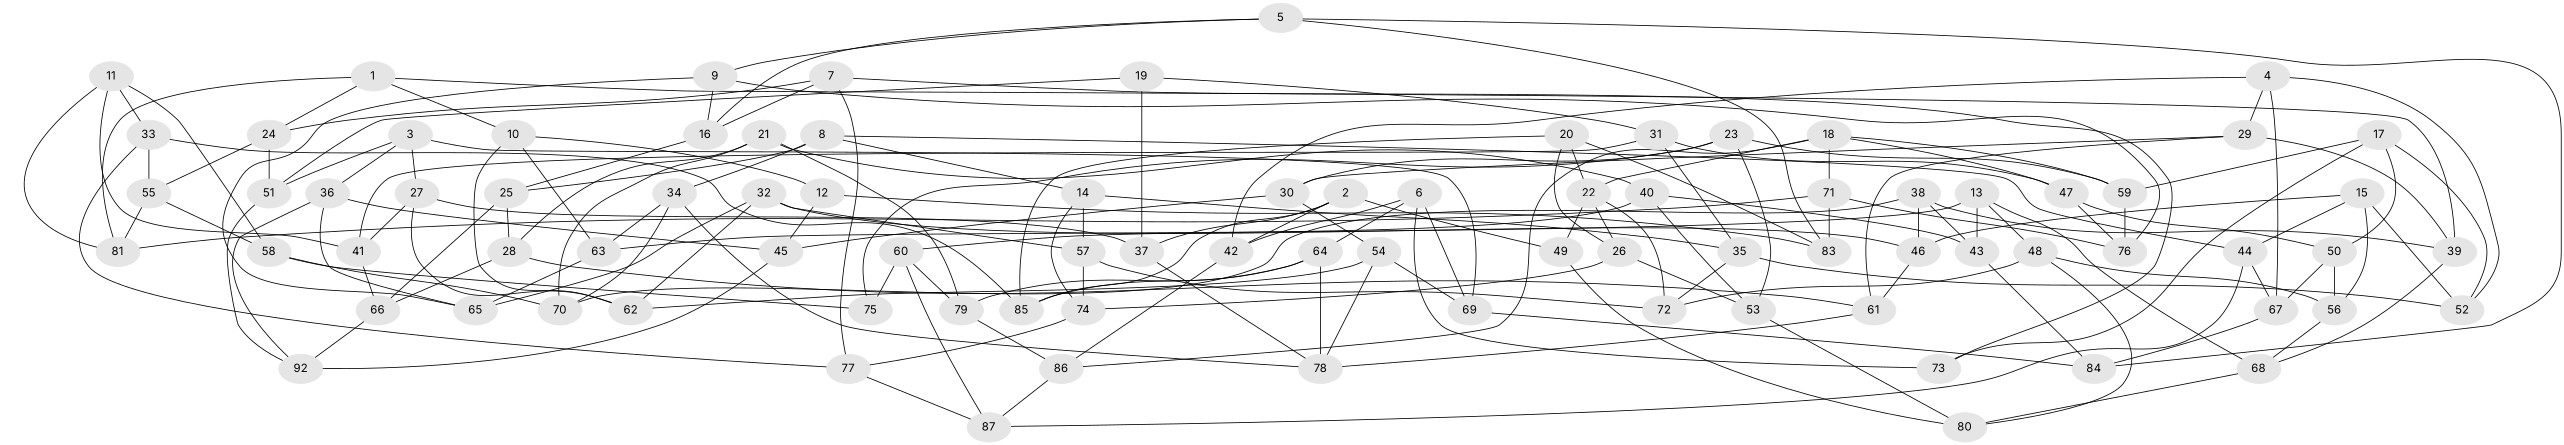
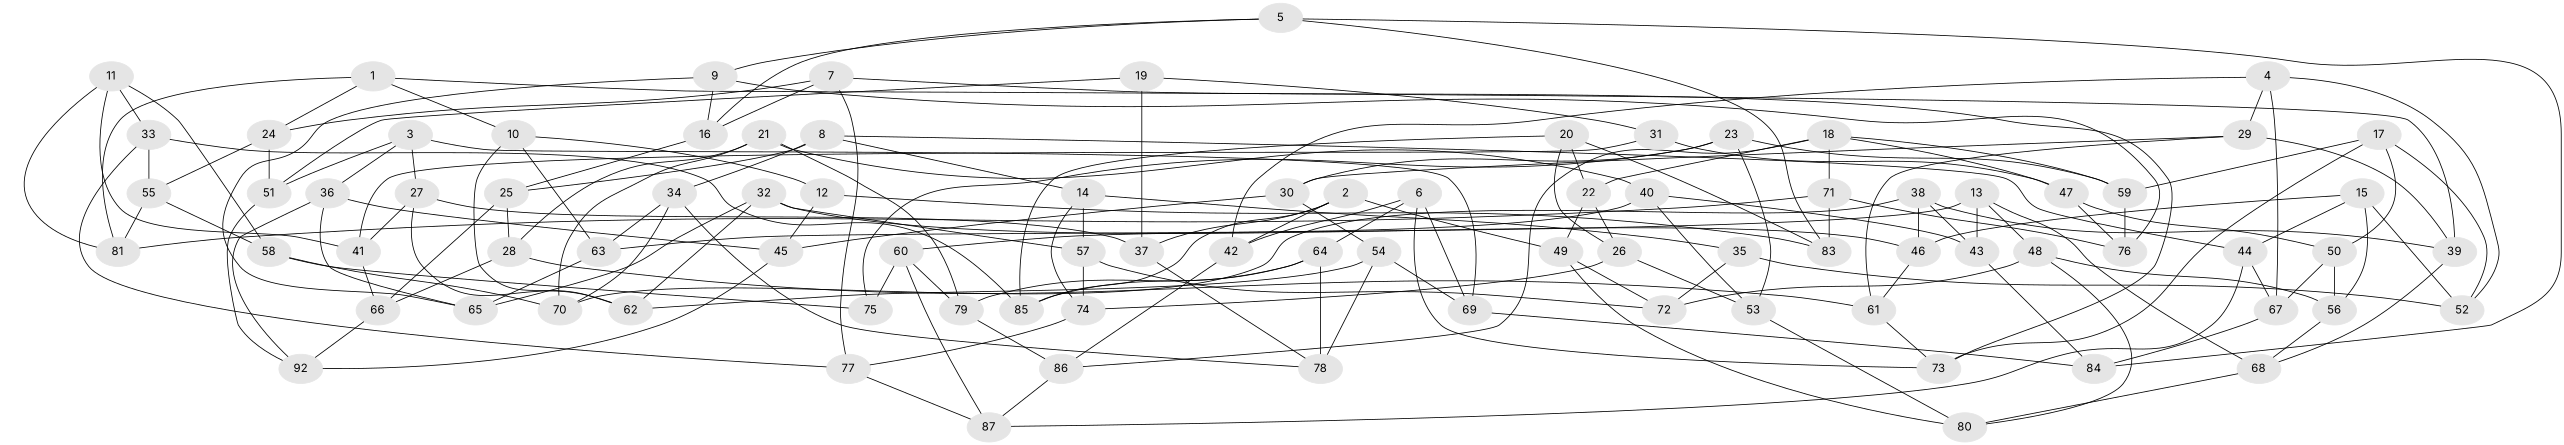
edge "31" -- "35": removed
edge "22" -- "72": now "49" -- "72"
edge "61" -- "78": now "61" -- "73"
